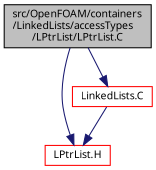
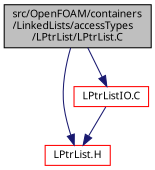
node "LinkedLists.C": label "LinkedLists.C" -> "LPtrListIO.C"
